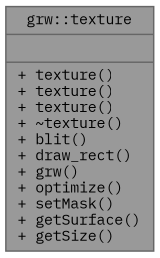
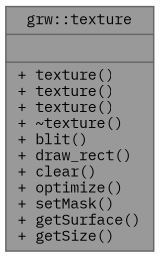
node "grw::texture": text "+ grw()" -> "+ clear()"
